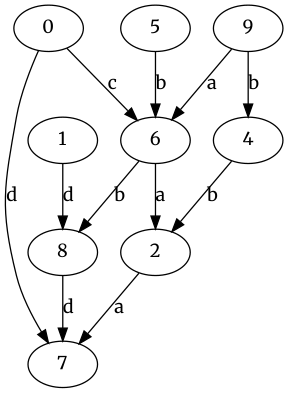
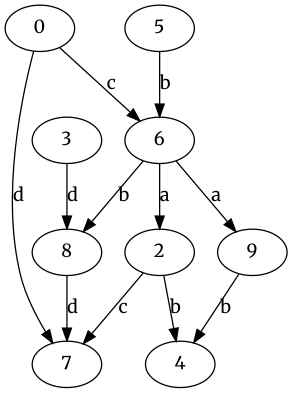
edge "9" -> "6": reversed
node "1": label "1" -> "3"
edge "4" -> "2": reversed
edge "2" -> "7": label "a" -> "c"
